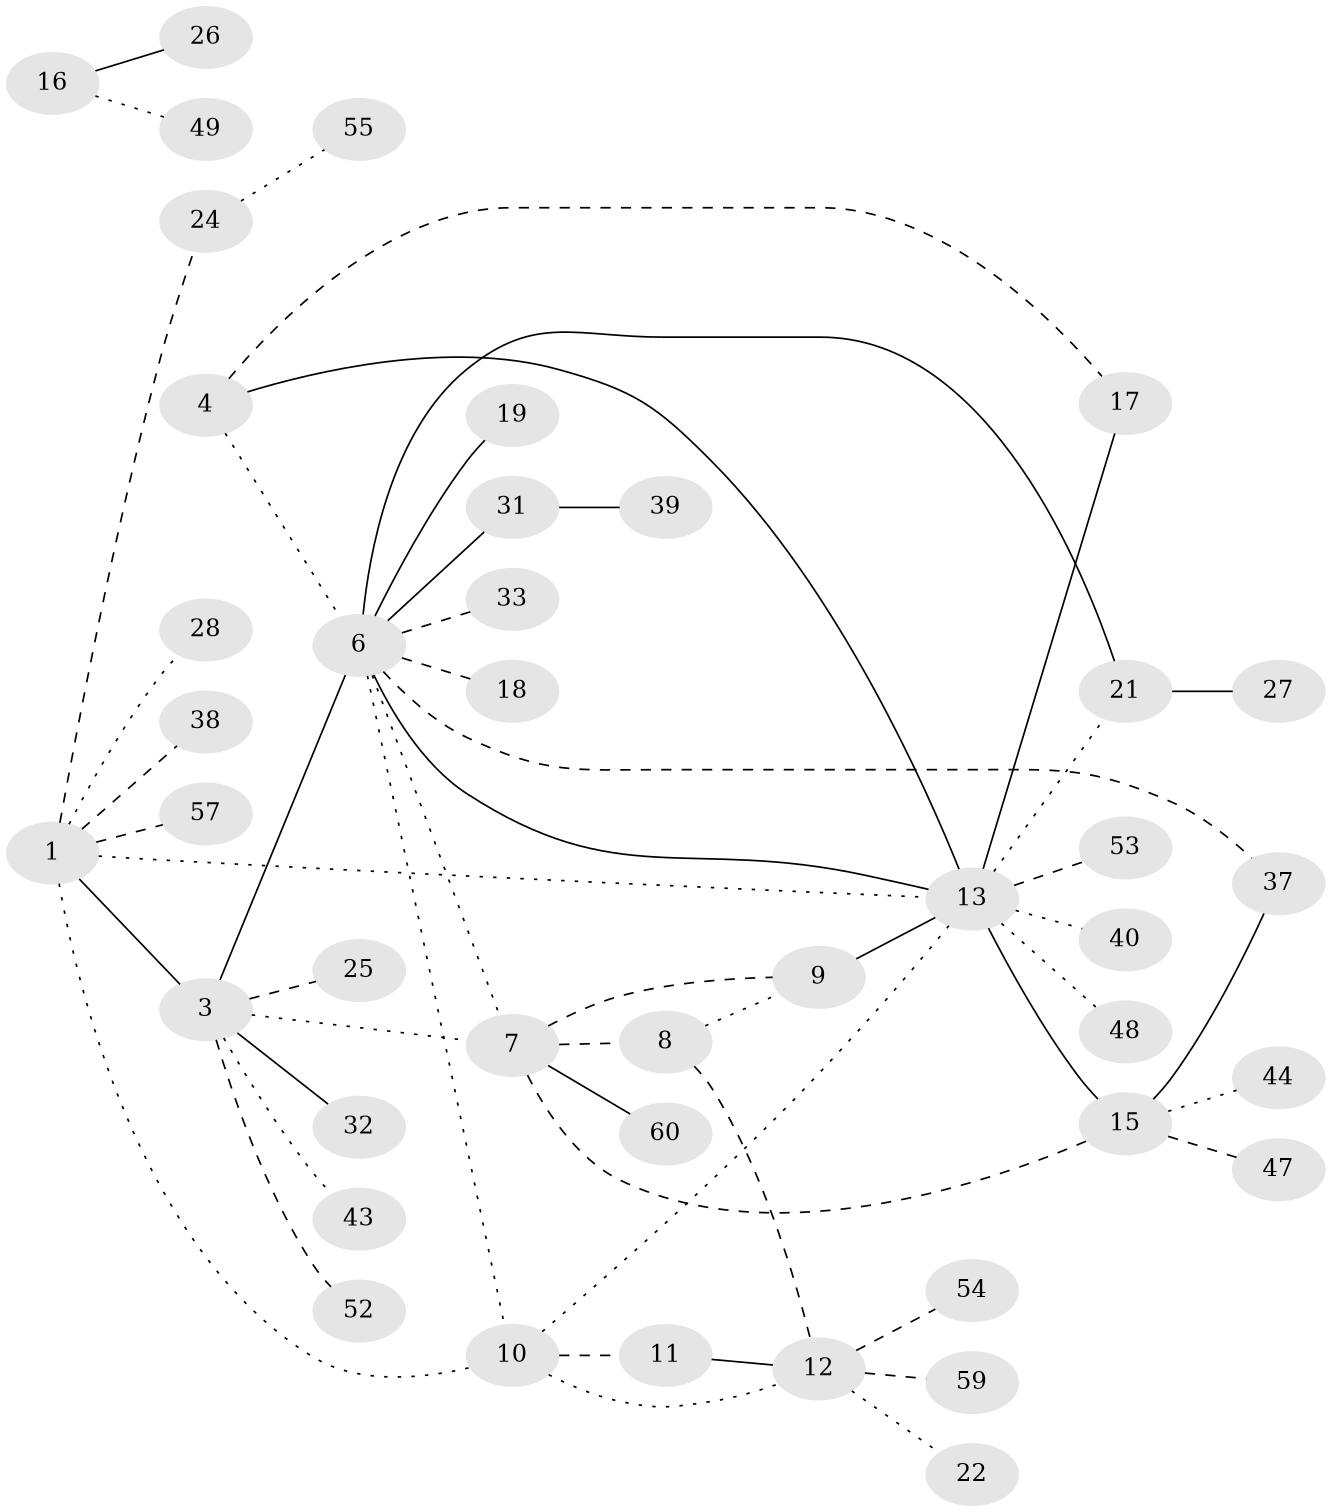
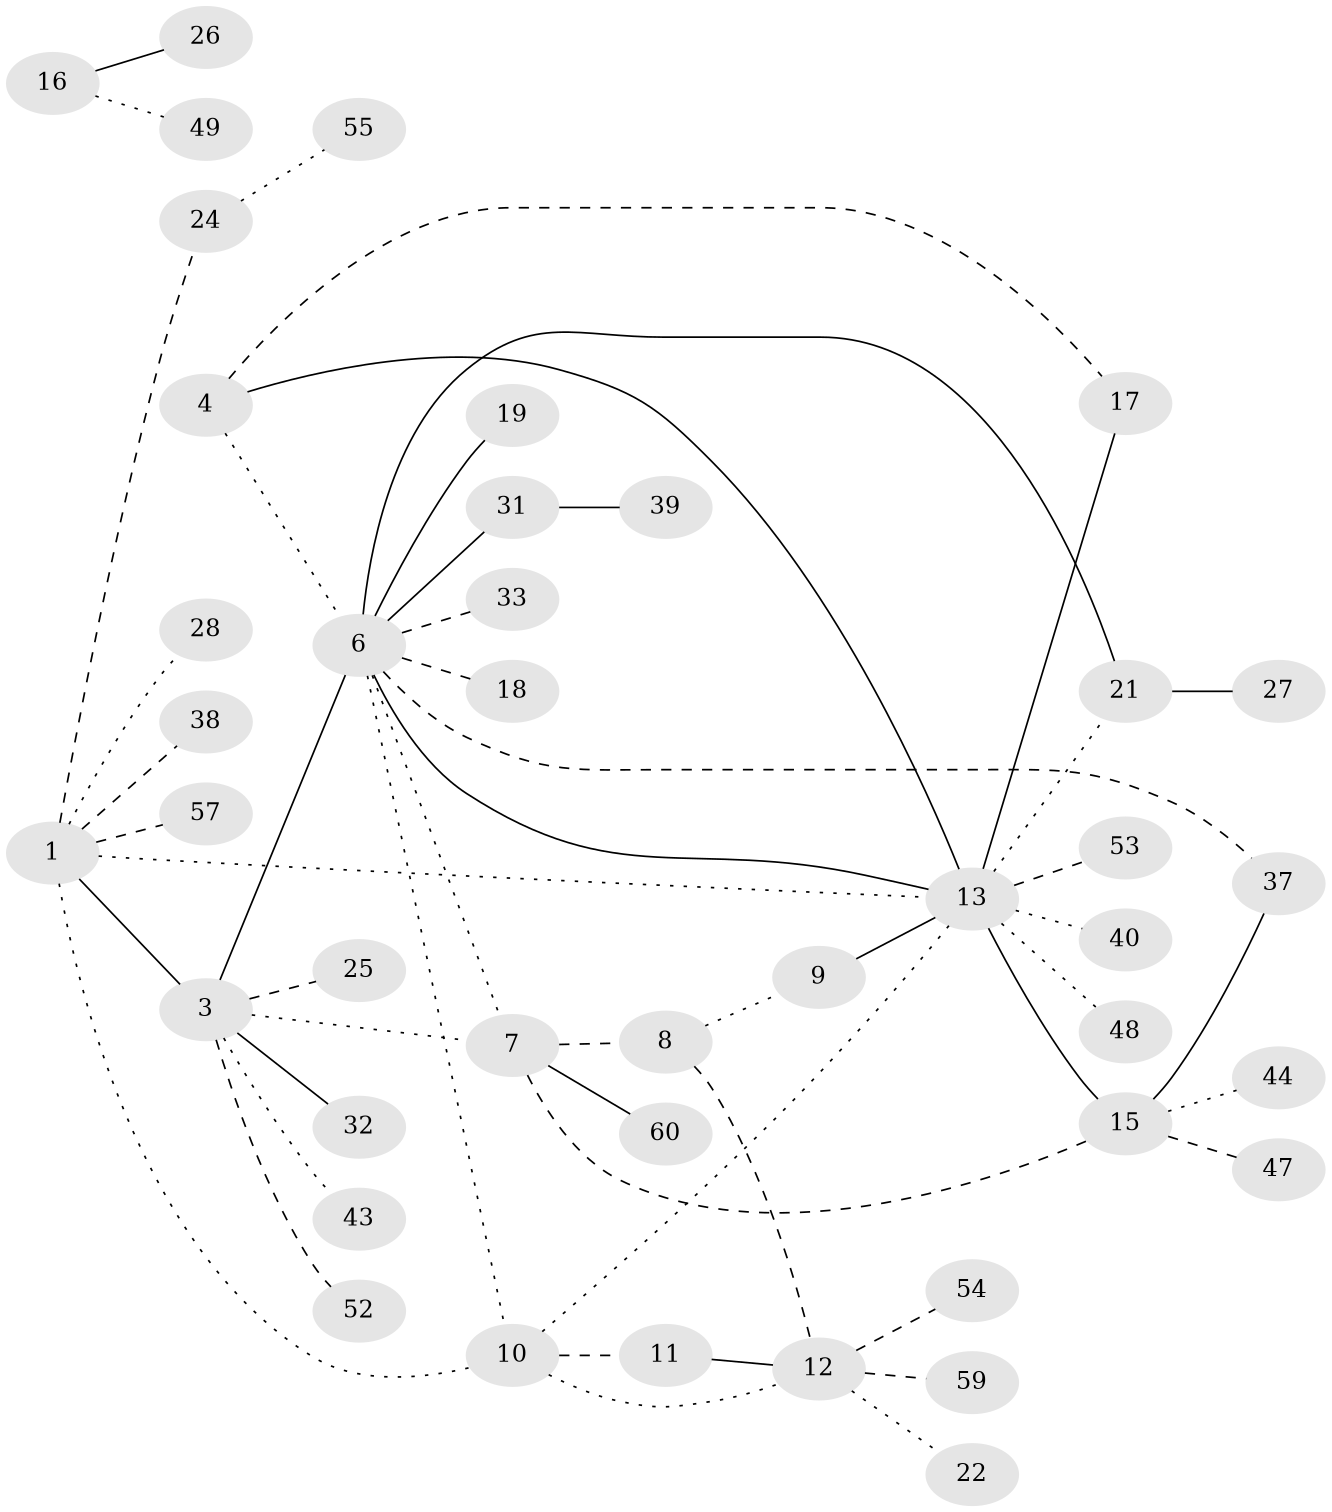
edge "9" -- "7": removed
